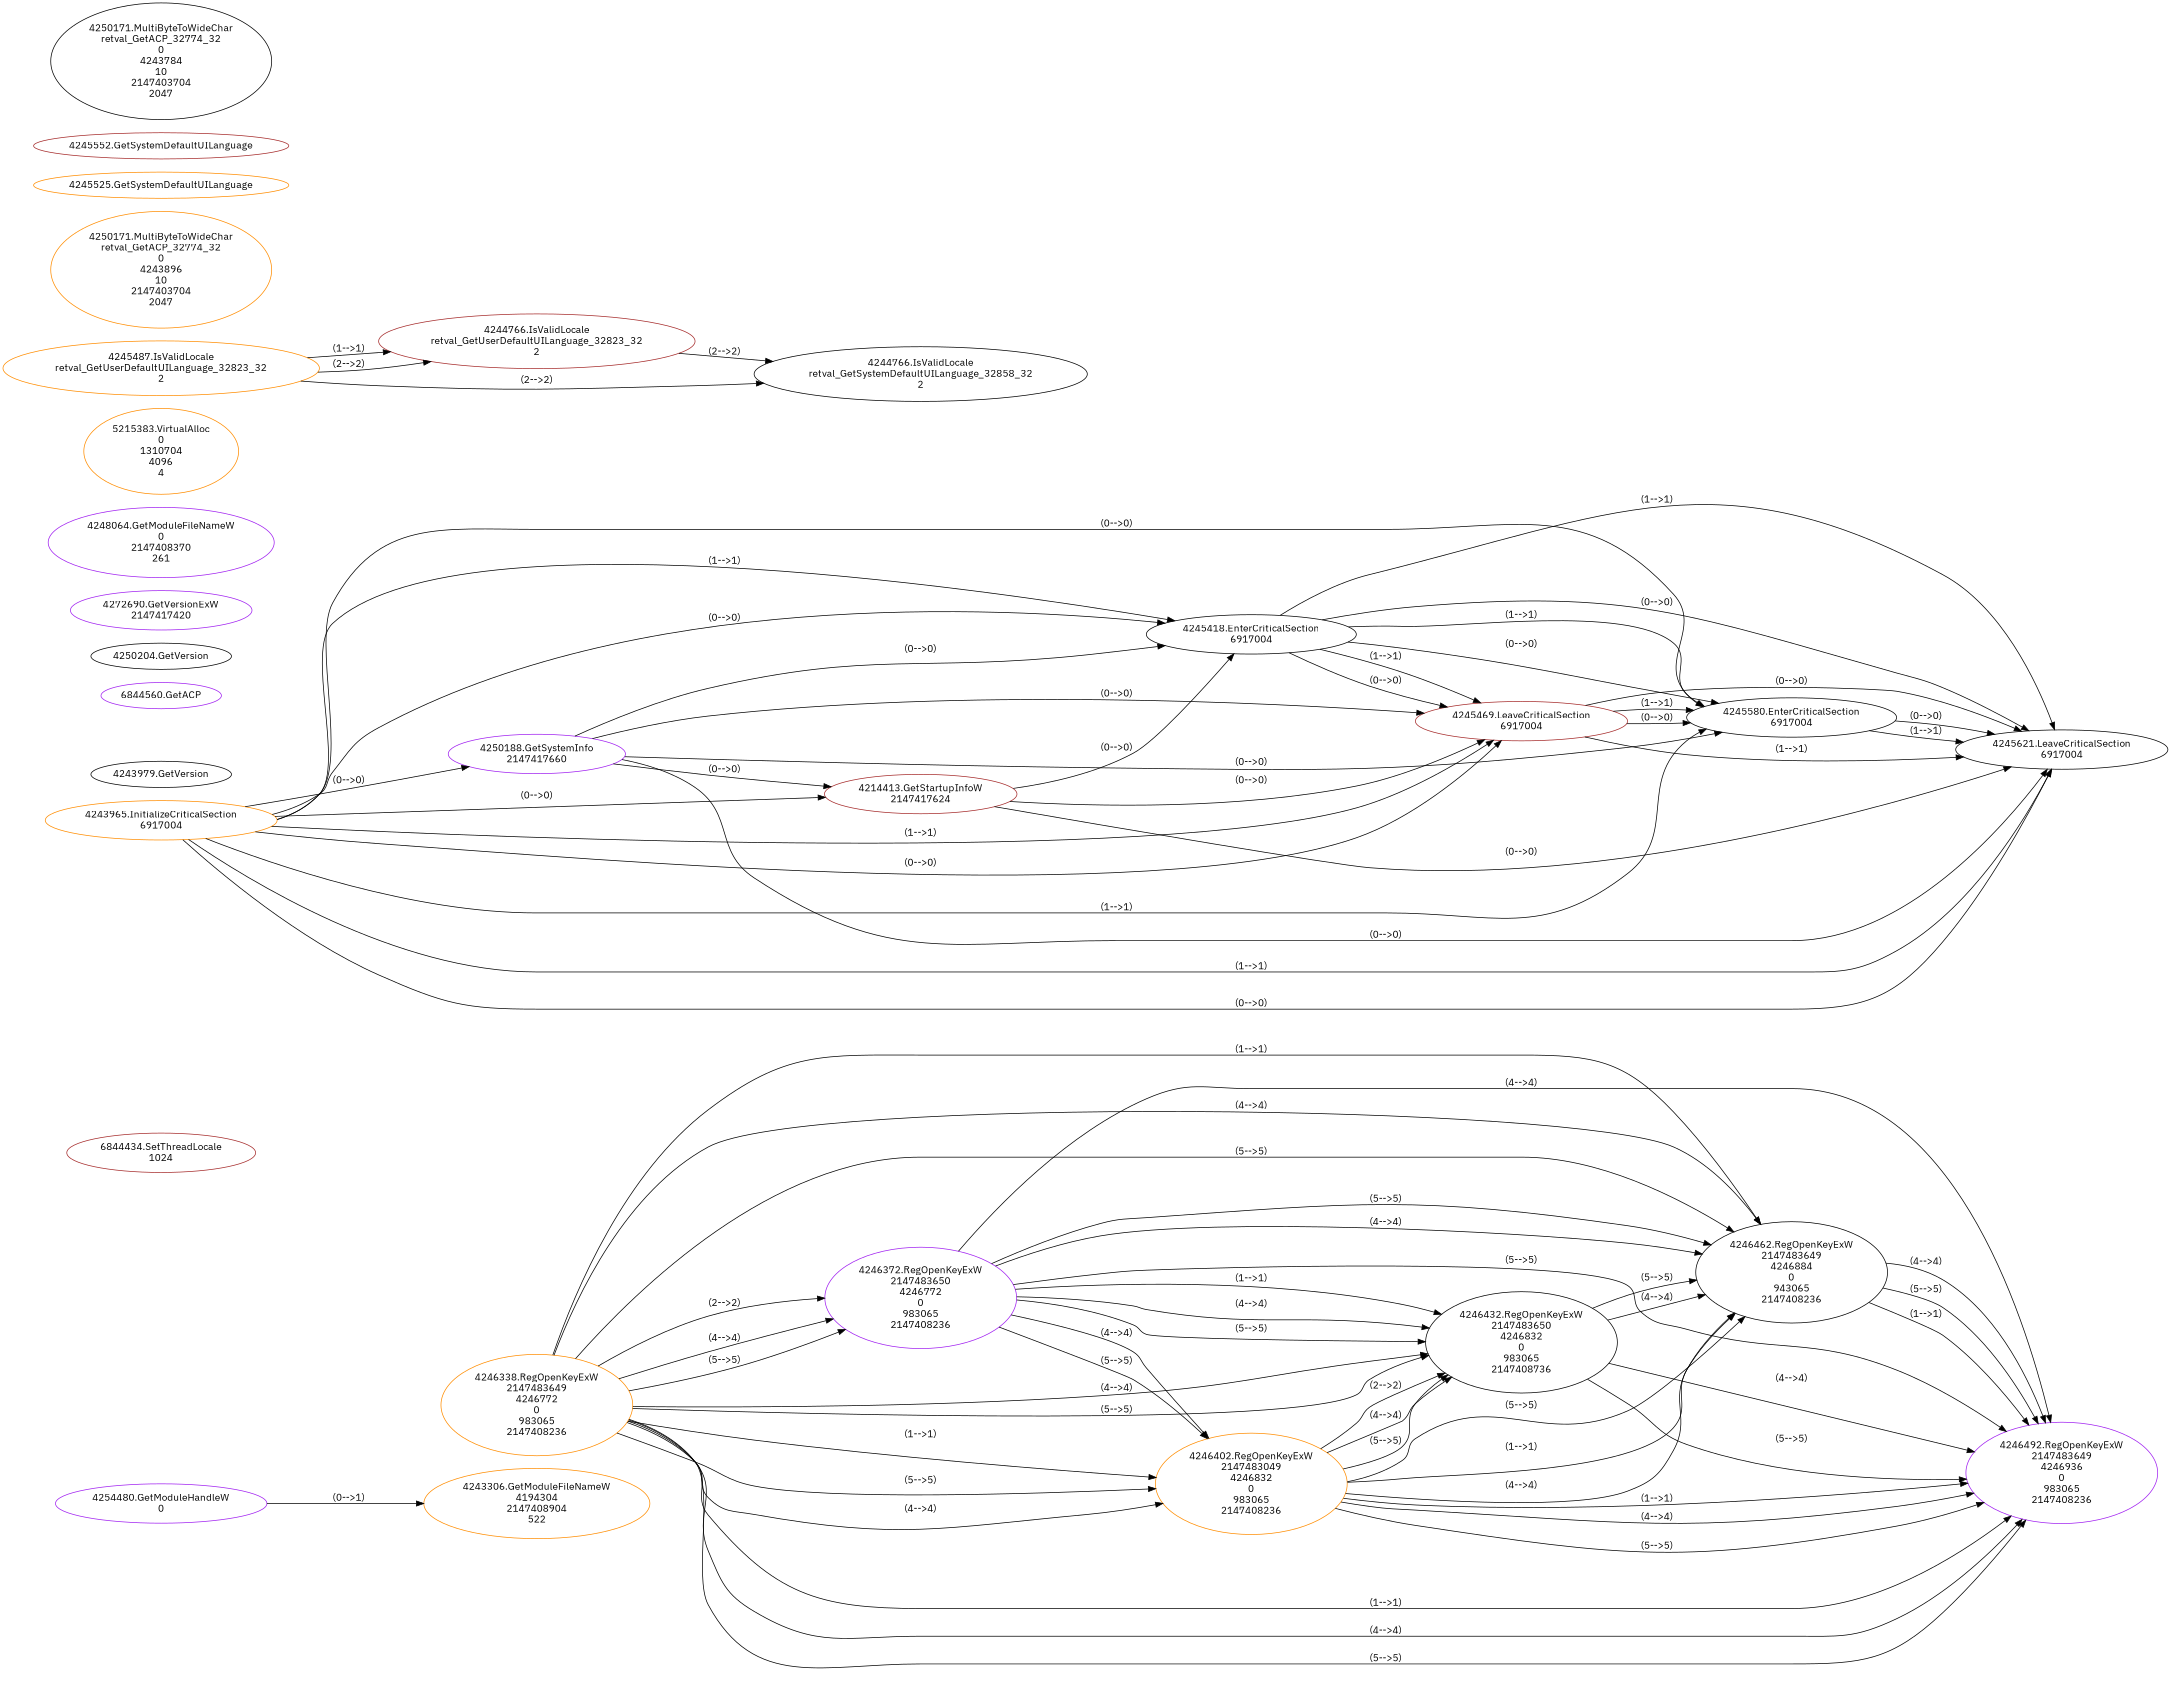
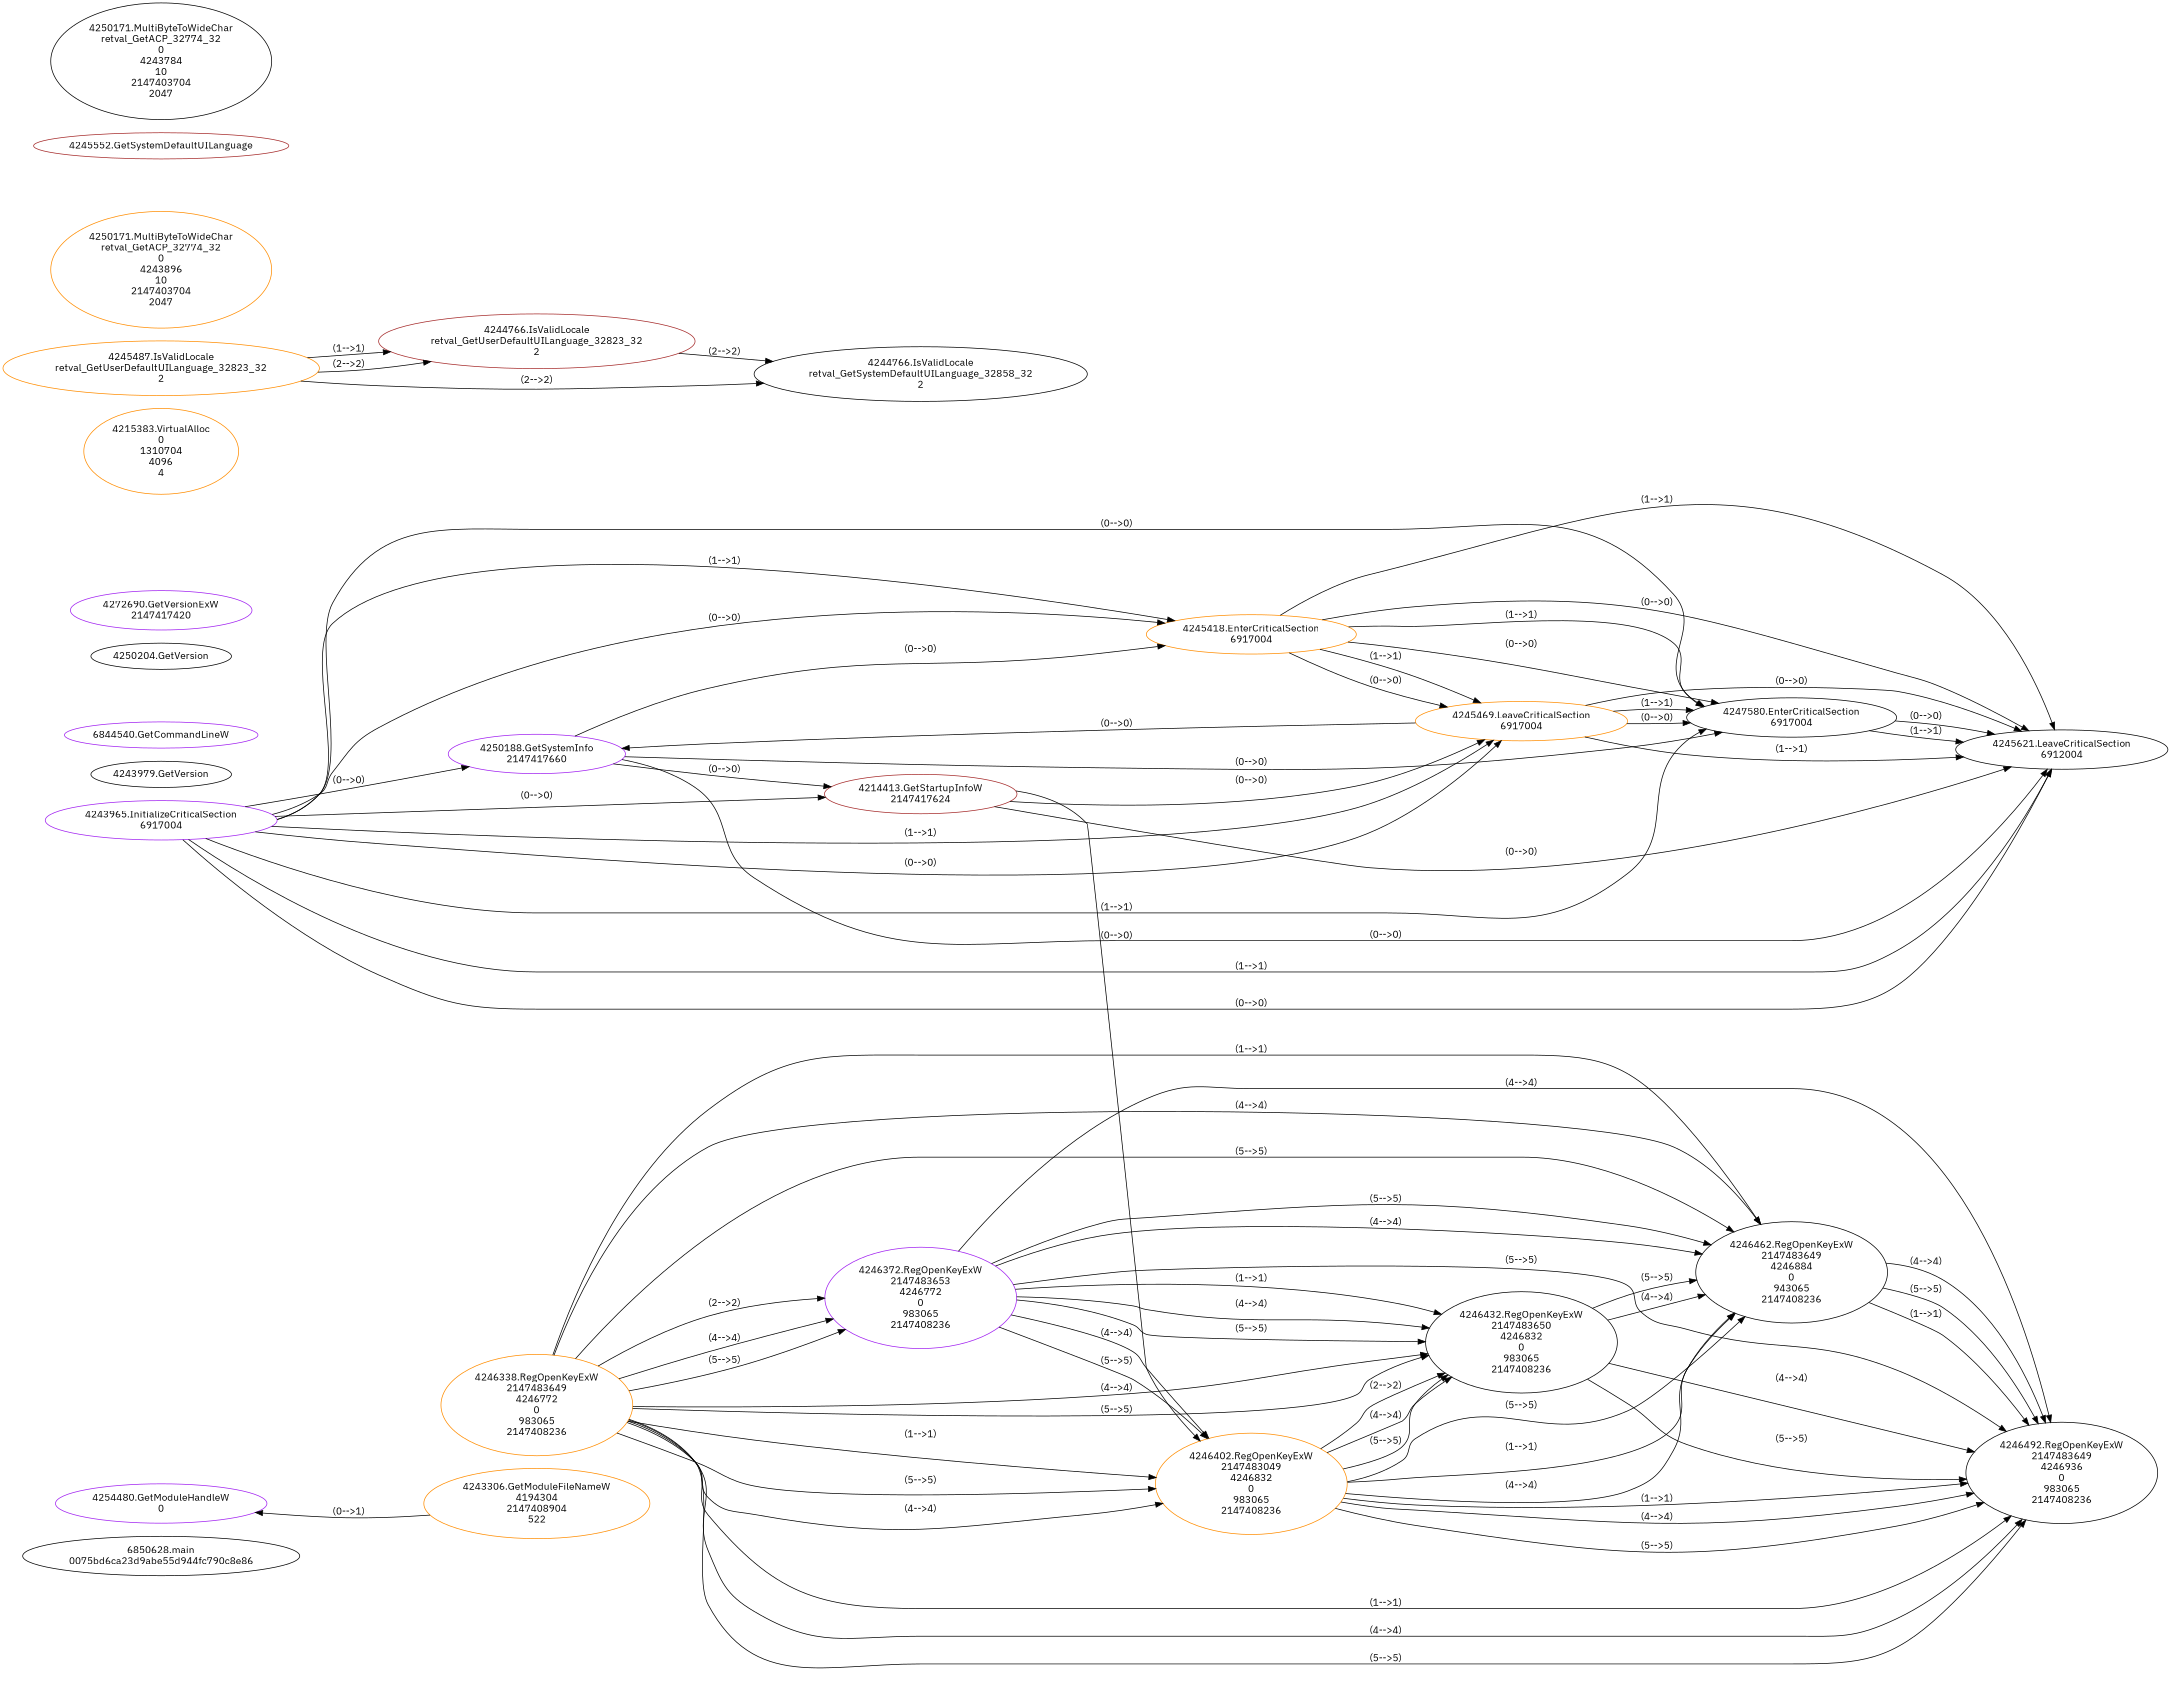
node "4245525.GetSystemDefaultUILanguage": removed
node "5215383.VirtualAlloc 0 1310704 4096 4": label "5215383.VirtualAlloc 0 1310704 4096 4" -> "4215383.VirtualAlloc 0 1310704 4096 4"
node "4248064.GetModuleFileNameW 0 2147408370 261": removed
node "4245418.EnterCriticalSection 6917004": color black -> darkorange
node "6844560.GetACP": removed
edge "4250188.GetSystemInfo 2147417660" -> "4245469.LeaveCriticalSection 6917004": reversed
node "4245580.EnterCriticalSection 6917004": label "4245580.EnterCriticalSection 6917004" -> "4247580.EnterCriticalSection 6917004"
node "4245469.LeaveCriticalSection 6917004": color brown -> darkorange
node "6844540.GetCommandLineW": added
node "4245621.LeaveCriticalSection 6917004": label "4245621.LeaveCriticalSection 6917004" -> "4245621.LeaveCriticalSection 6912004"
edge "4214413.GetStartupInfoW 2147417624" -> "4245418.EnterCriticalSection 6917004": now "4214413.GetStartupInfoW 2147417624" -> "4246402.RegOpenKeyExW 2147483049 4246832 0 983065 2147408236"
node "4243965.InitializeCriticalSection 6917004": color darkorange -> purple
node "6844434.SetThreadLocale 1024": removed
node "4246372.RegOpenKeyExW 2147483650 4246772 0 983065 2147408236": label "4246372.RegOpenKeyExW 2147483650 4246772 0 983065 2147408236" -> "4246372.RegOpenKeyExW 2147483653 4246772 0 983065 2147408236"
node "4246432.RegOpenKeyExW 2147483650 4246832 0 983065 2147408736": label "4246432.RegOpenKeyExW 2147483650 4246832 0 983065 2147408736" -> "4246432.RegOpenKeyExW 2147483650 4246832 0 983065 2147408236"
node "4246492.RegOpenKeyExW 2147483649 4246936 0 983065 2147408236": color purple -> black
edge "4254480.GetModuleHandleW 0" -> "4243306.GetModuleFileNameW 4194304 2147408904 522": reversed
node "6850628.main 0075bd6ca23d9abe55d944fc790c8e86": added
